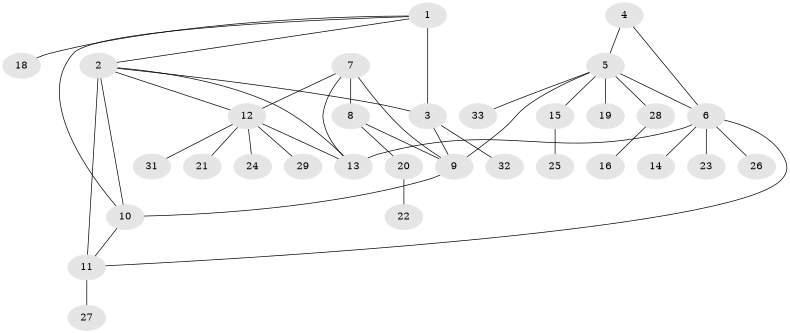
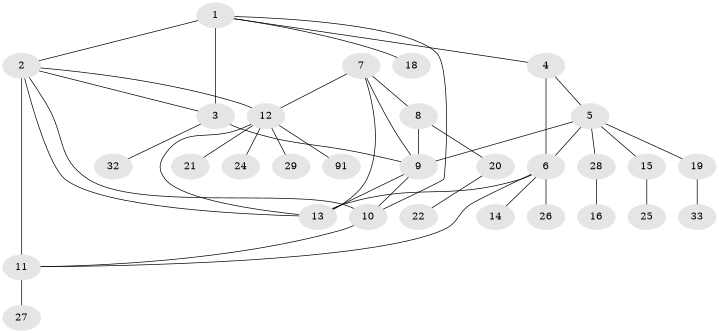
edge "1" -- "4": added
edge "5" -- "33": now "19" -- "33"
node "31": label "31" -> "91"
node "23": removed
edge "9" -- "13": added
